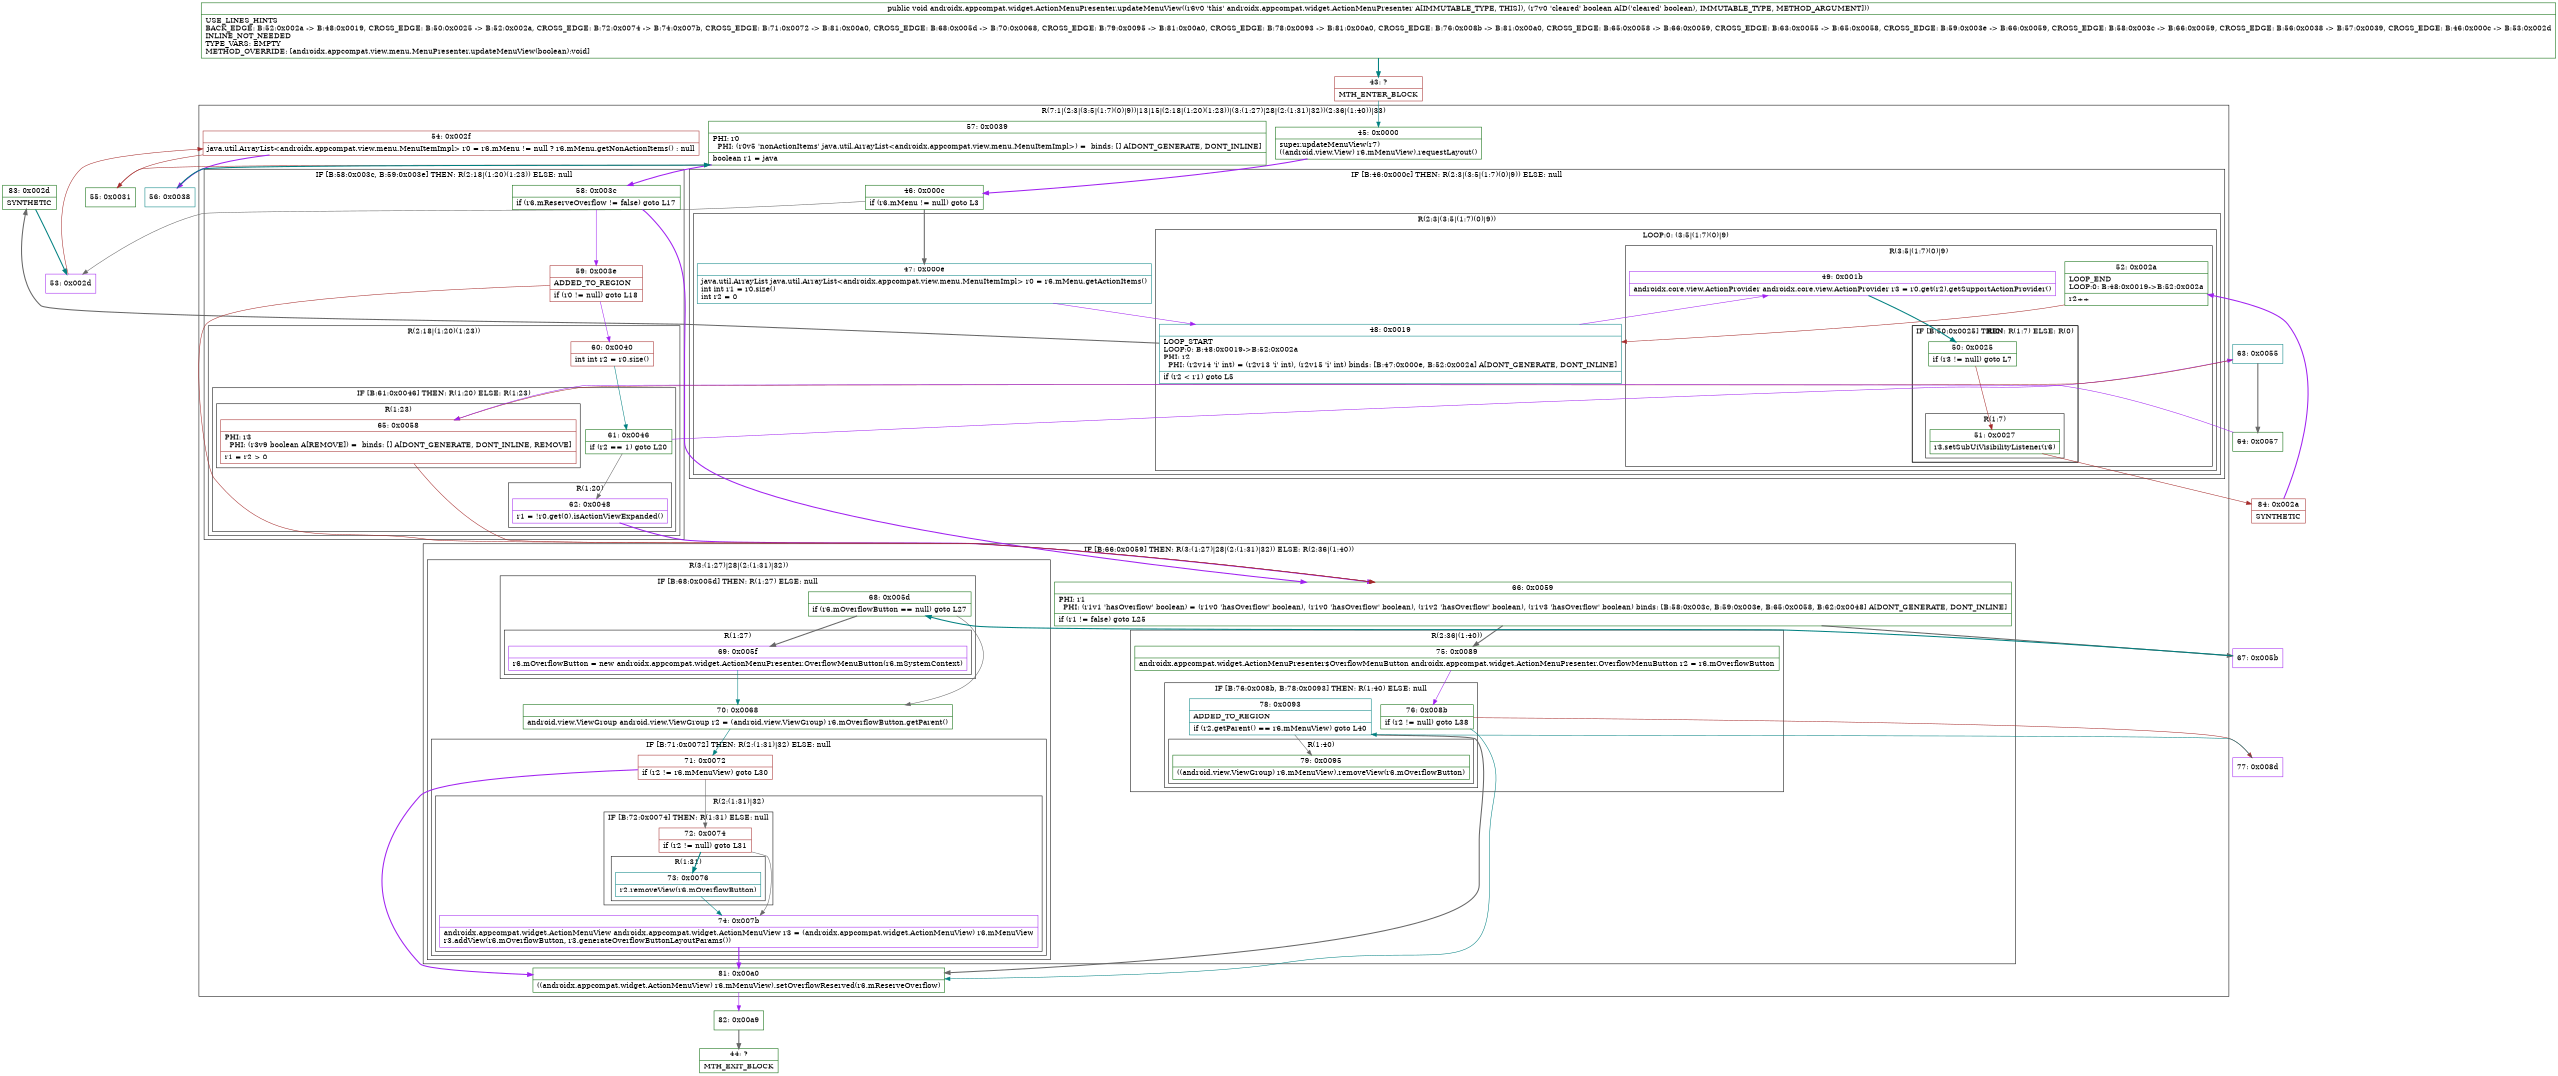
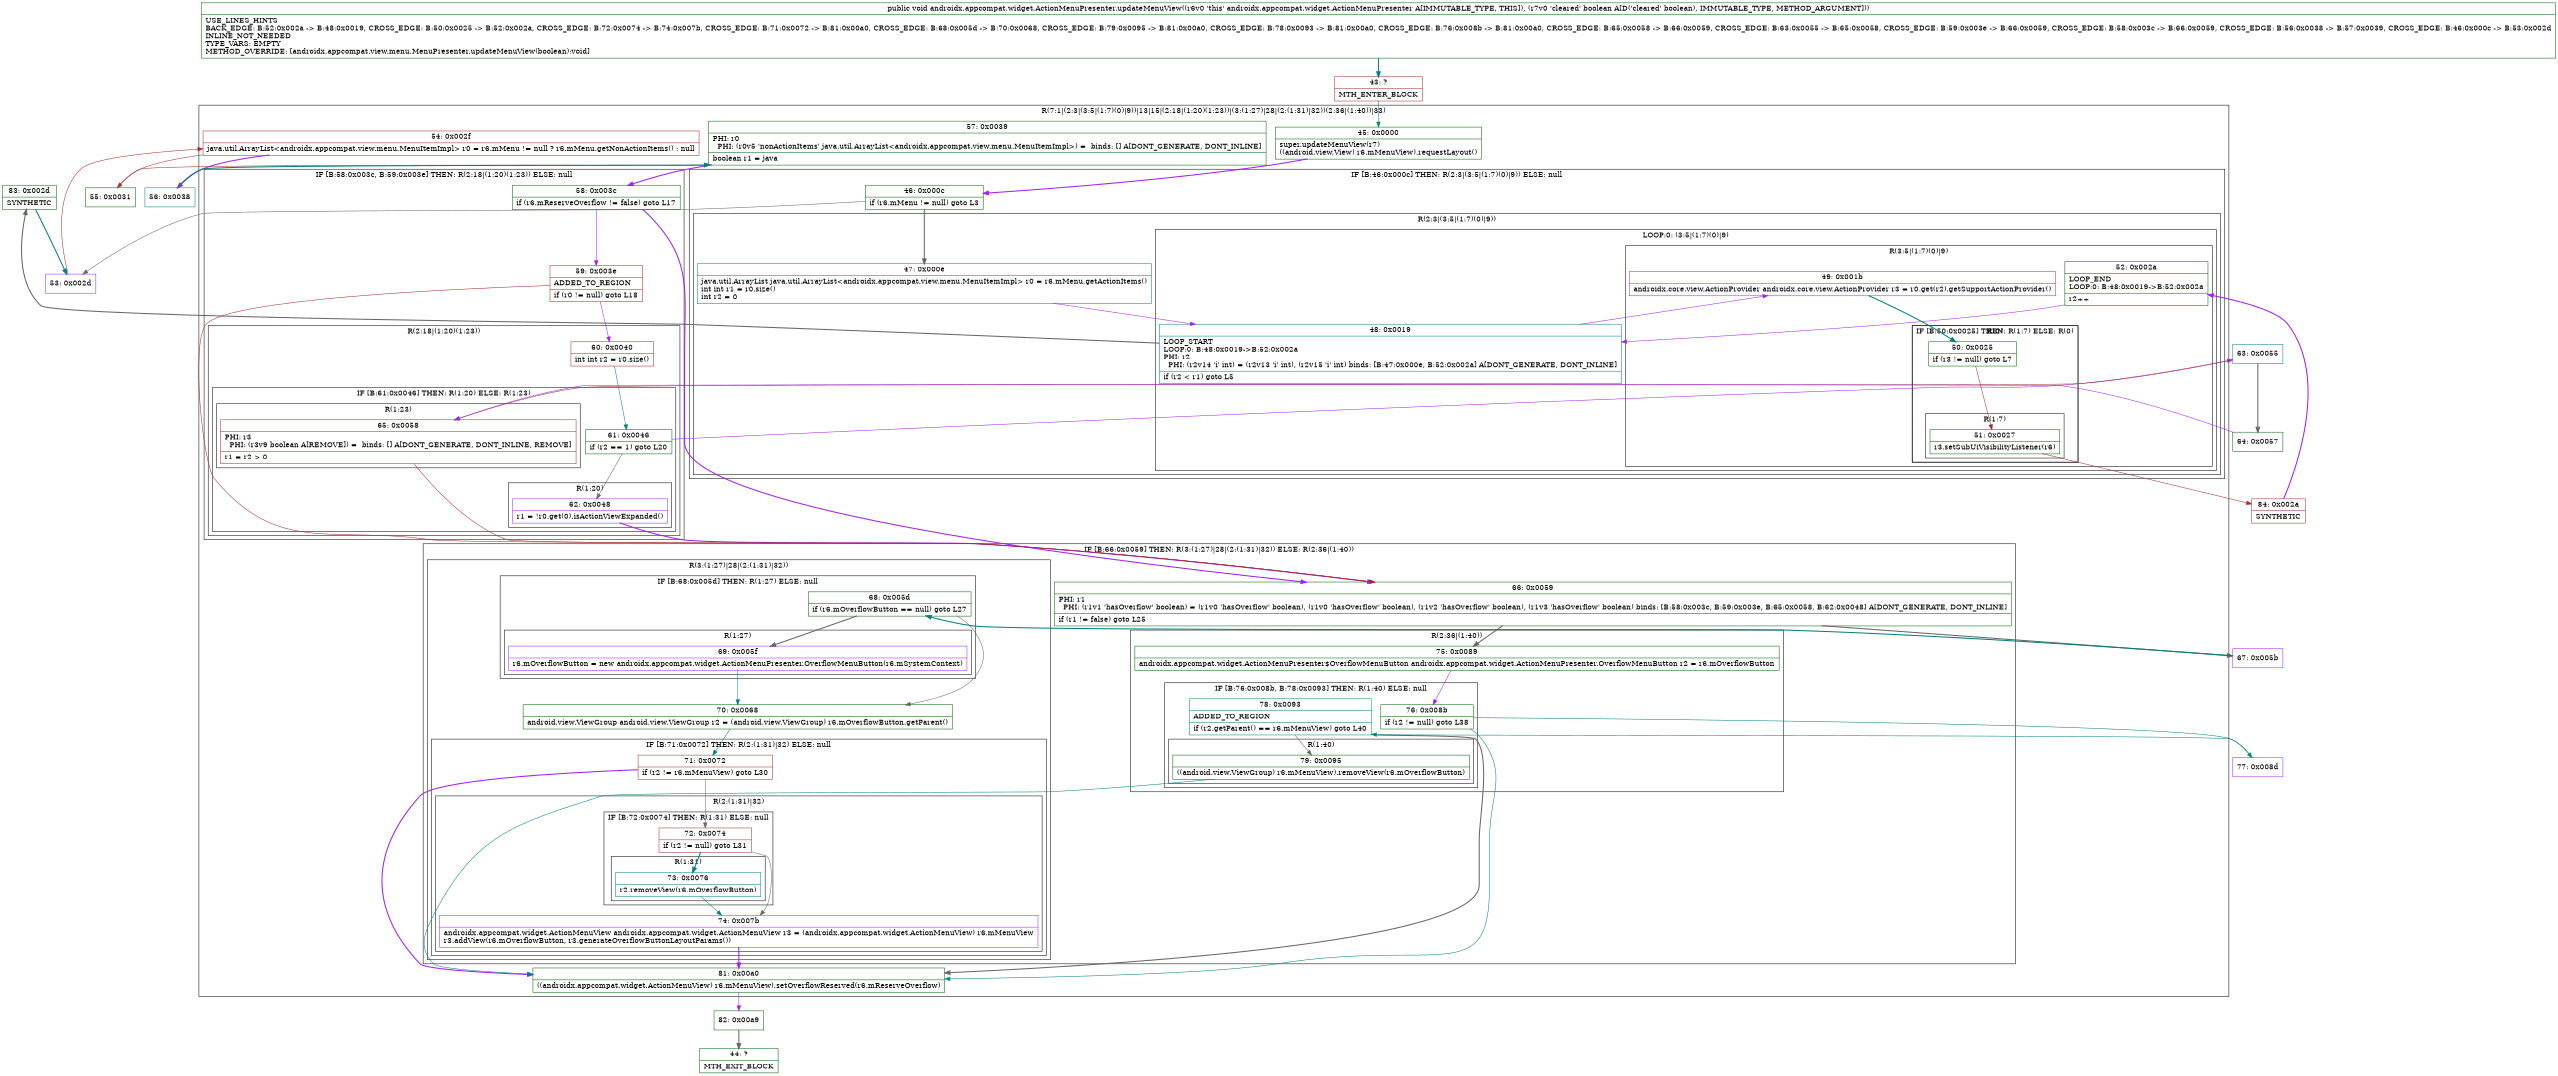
edge "52: 0x002a" -> "48: 0x0019": color brown -> purple
edge "76: 0x008b" -> "77: 0x008d": color brown -> teal
edge "79: 0x0095" -> "81: 0x00a0": added
